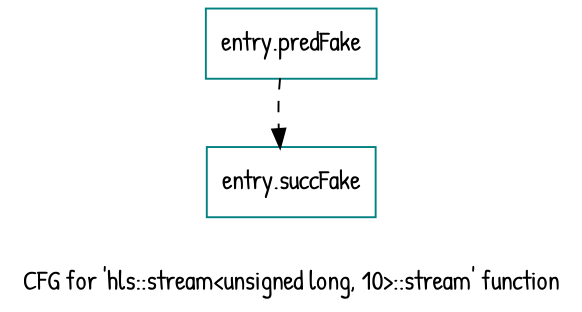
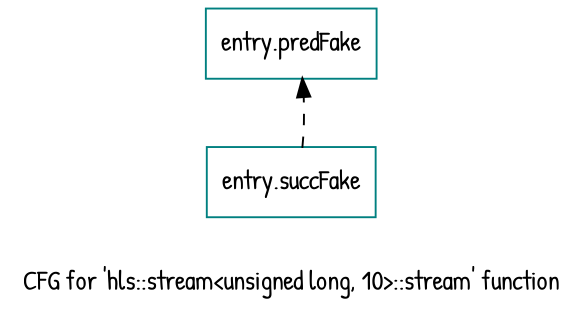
edge "entry.predFake" -> "entry.succFake": reversed
